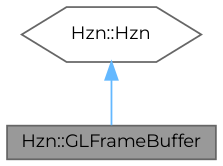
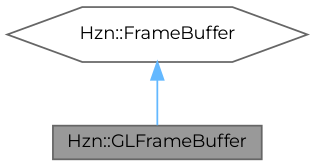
node "Hzn::Hzn": label "Hzn::Hzn" -> "Hzn::FrameBuffer"
